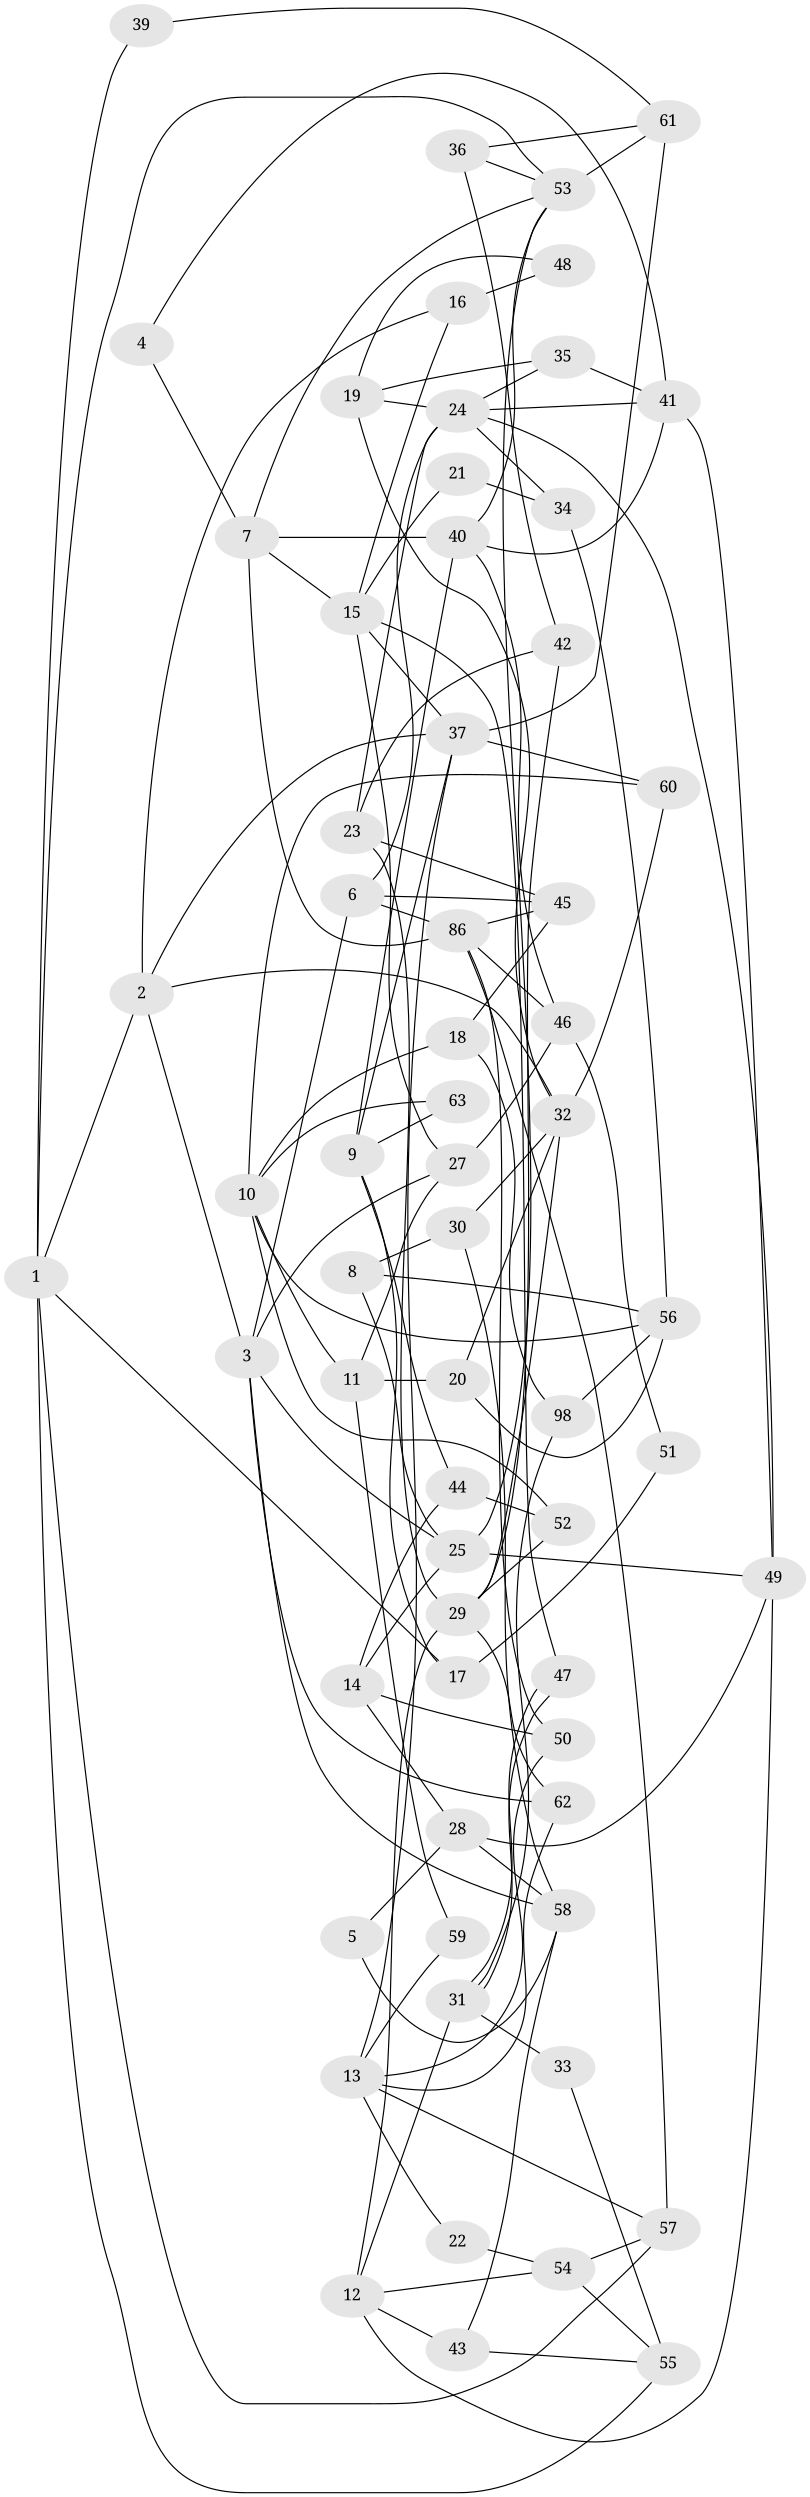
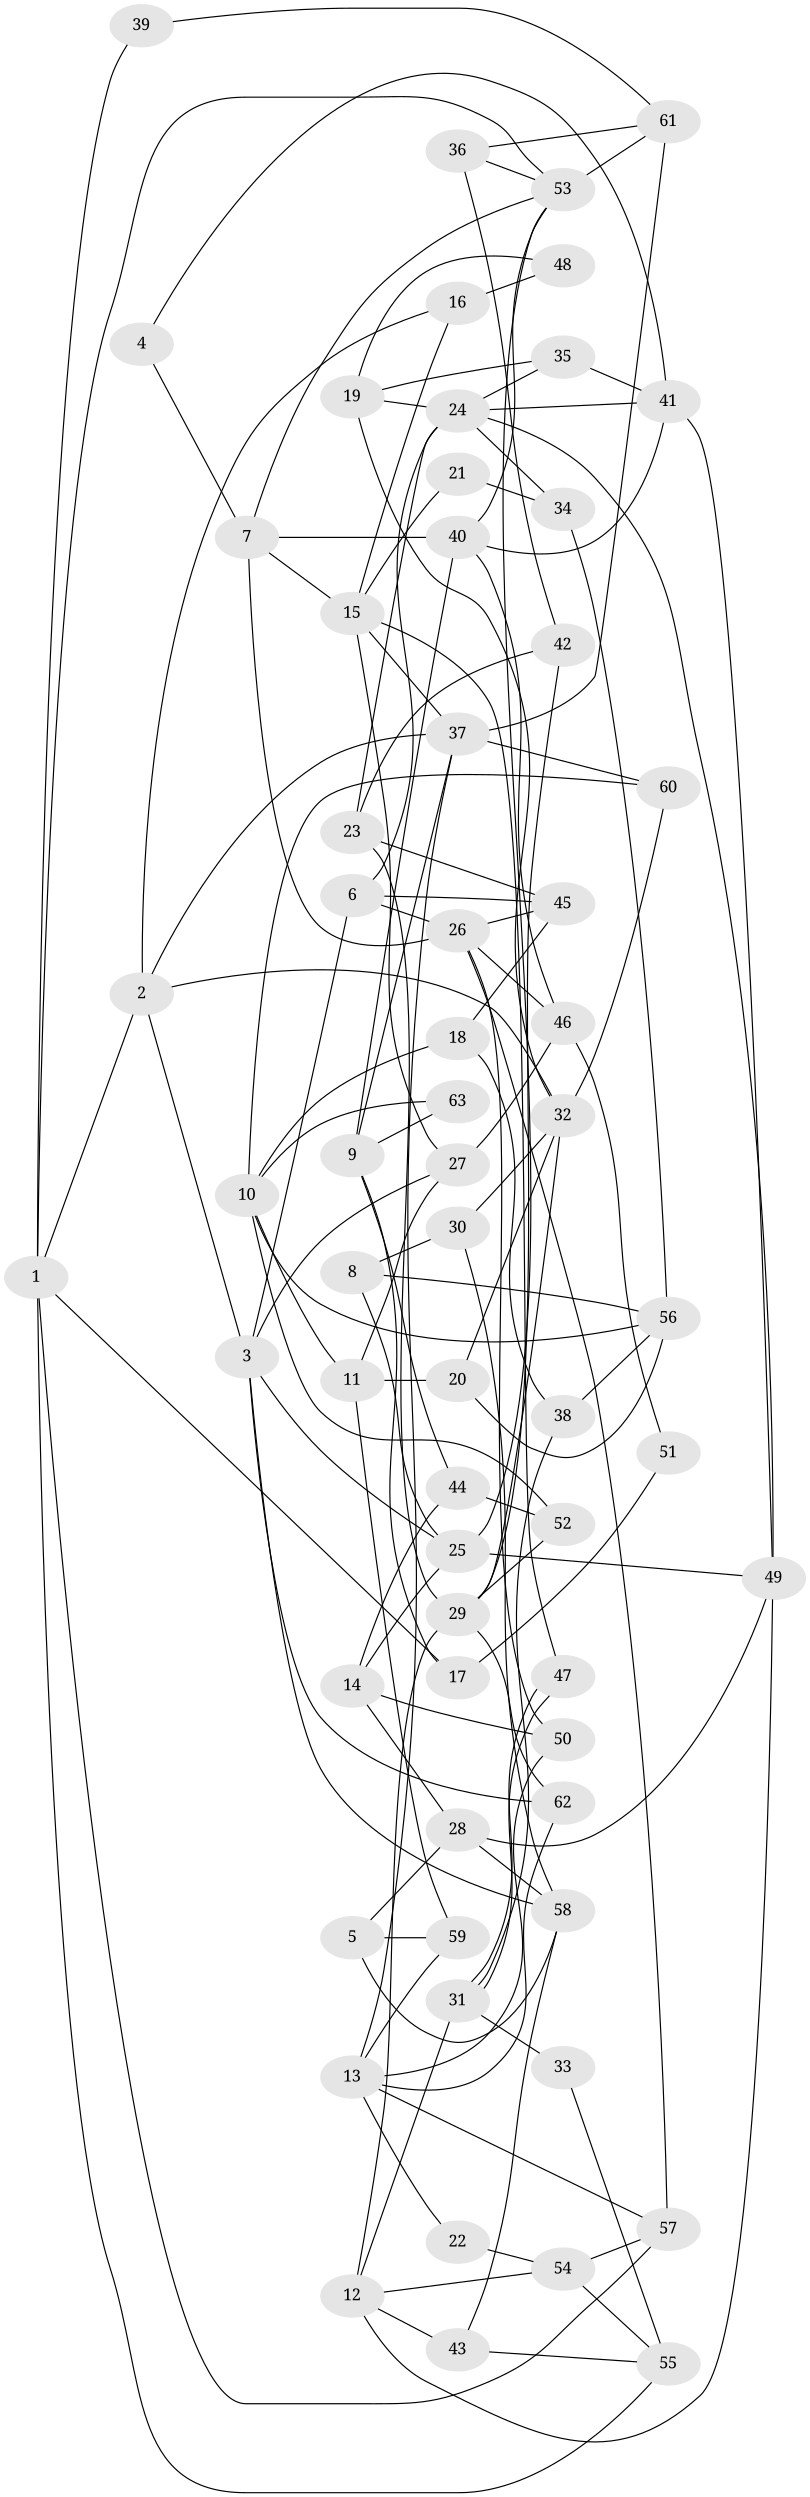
node "86": label "86" -> "26"
node "98": label "98" -> "38"
edge "5" -- "59": added
